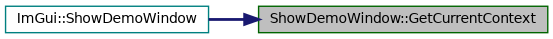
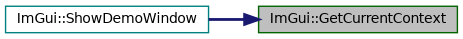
node "ShowDemoWindow::GetCurrentContext": label "ShowDemoWindow::GetCurrentContext" -> "ImGui::GetCurrentContext"
